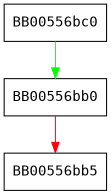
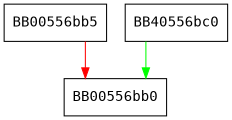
node "BB00556bc0": label "BB00556bc0" -> "BB40556bc0"
edge "BB00556bb0" -> "BB00556bb5": reversed
